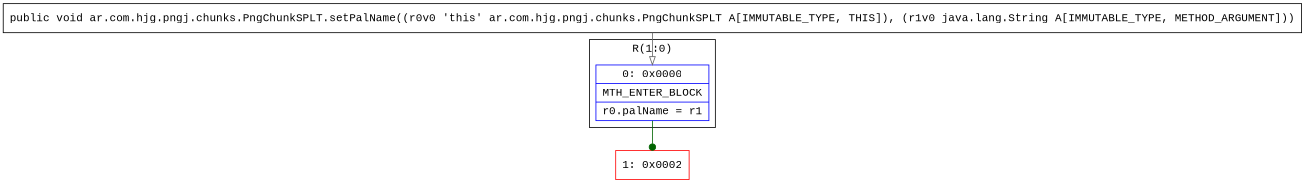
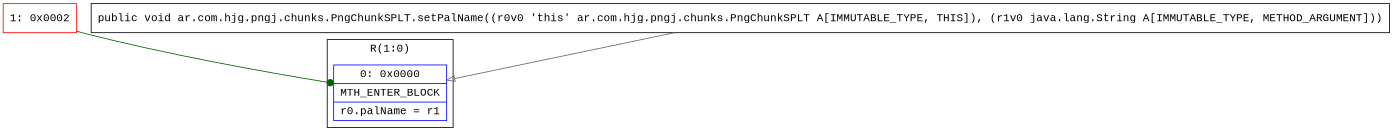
edge "0: 0x0000" -> "1: 0x0002": reversed
